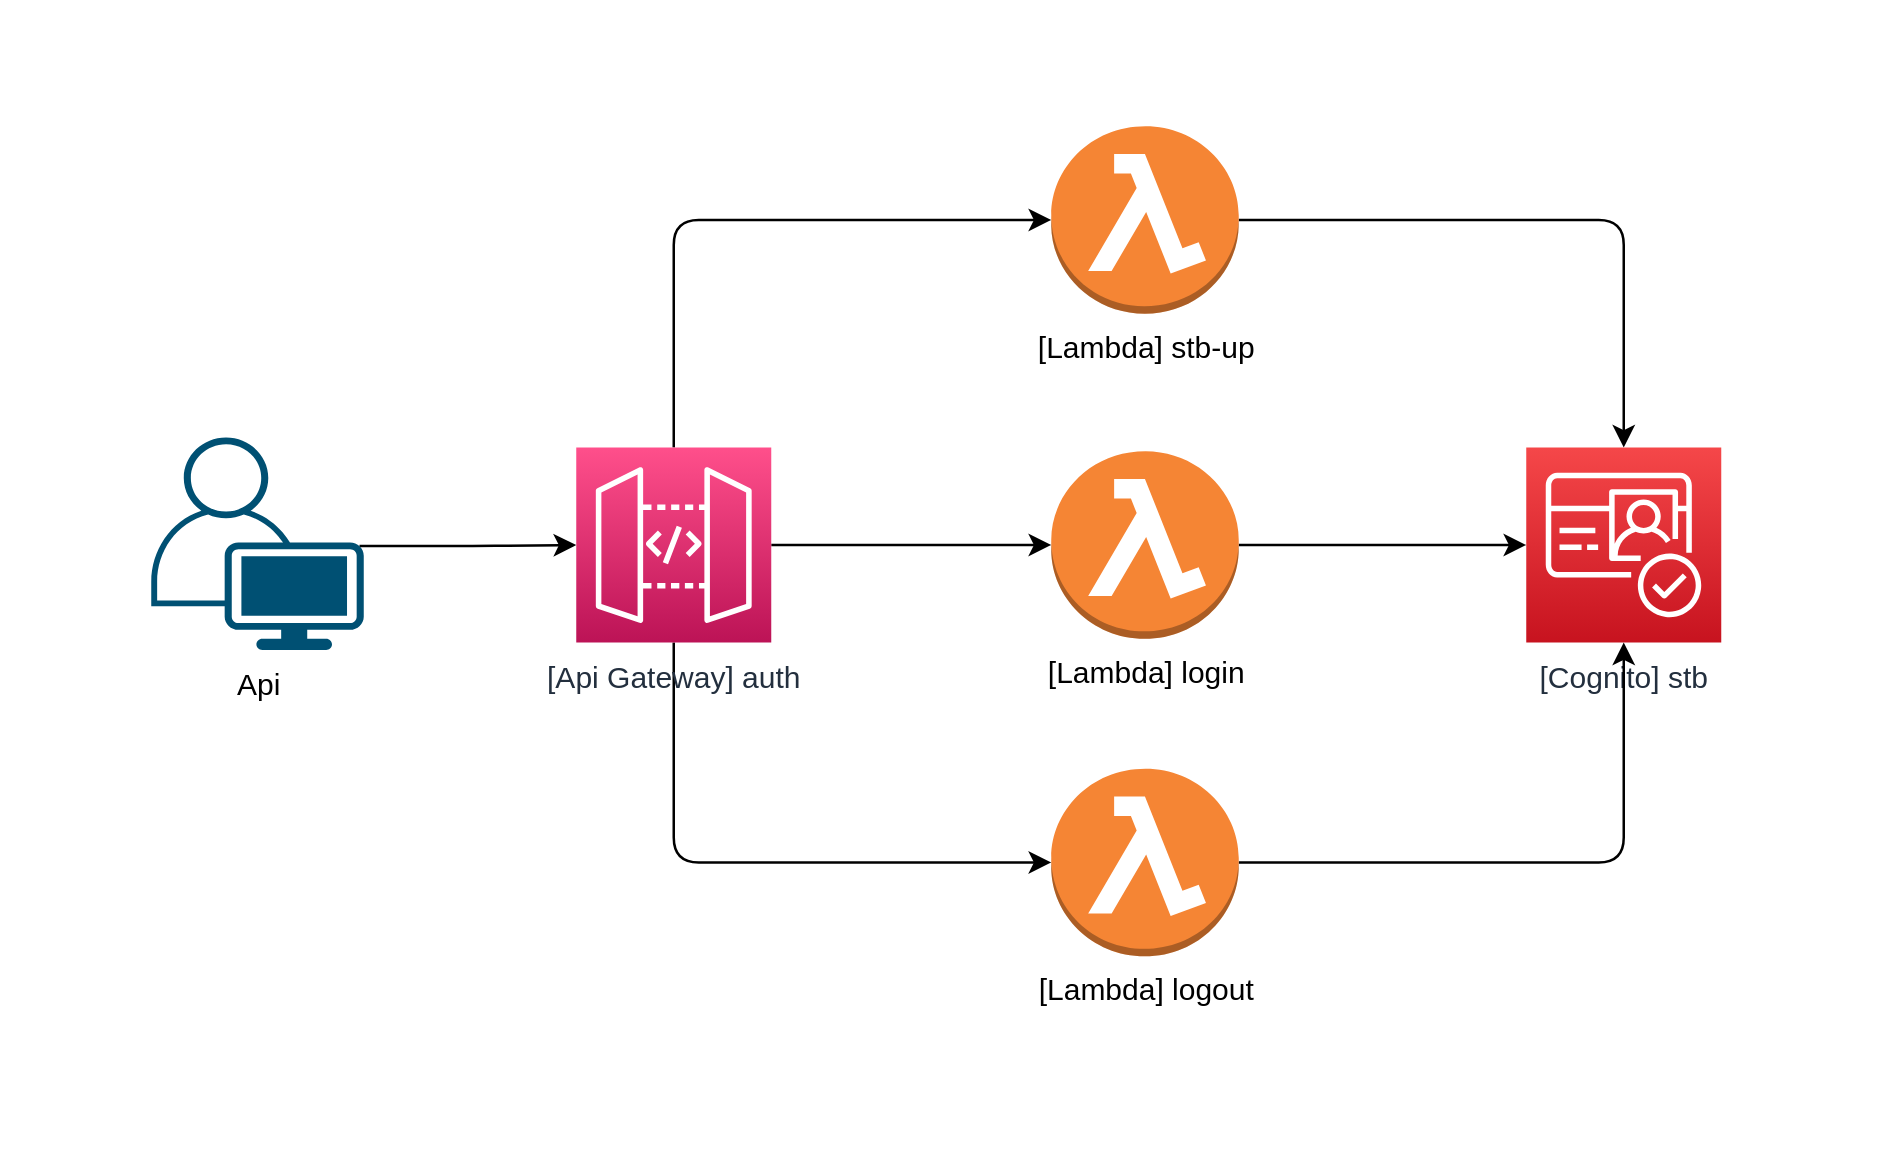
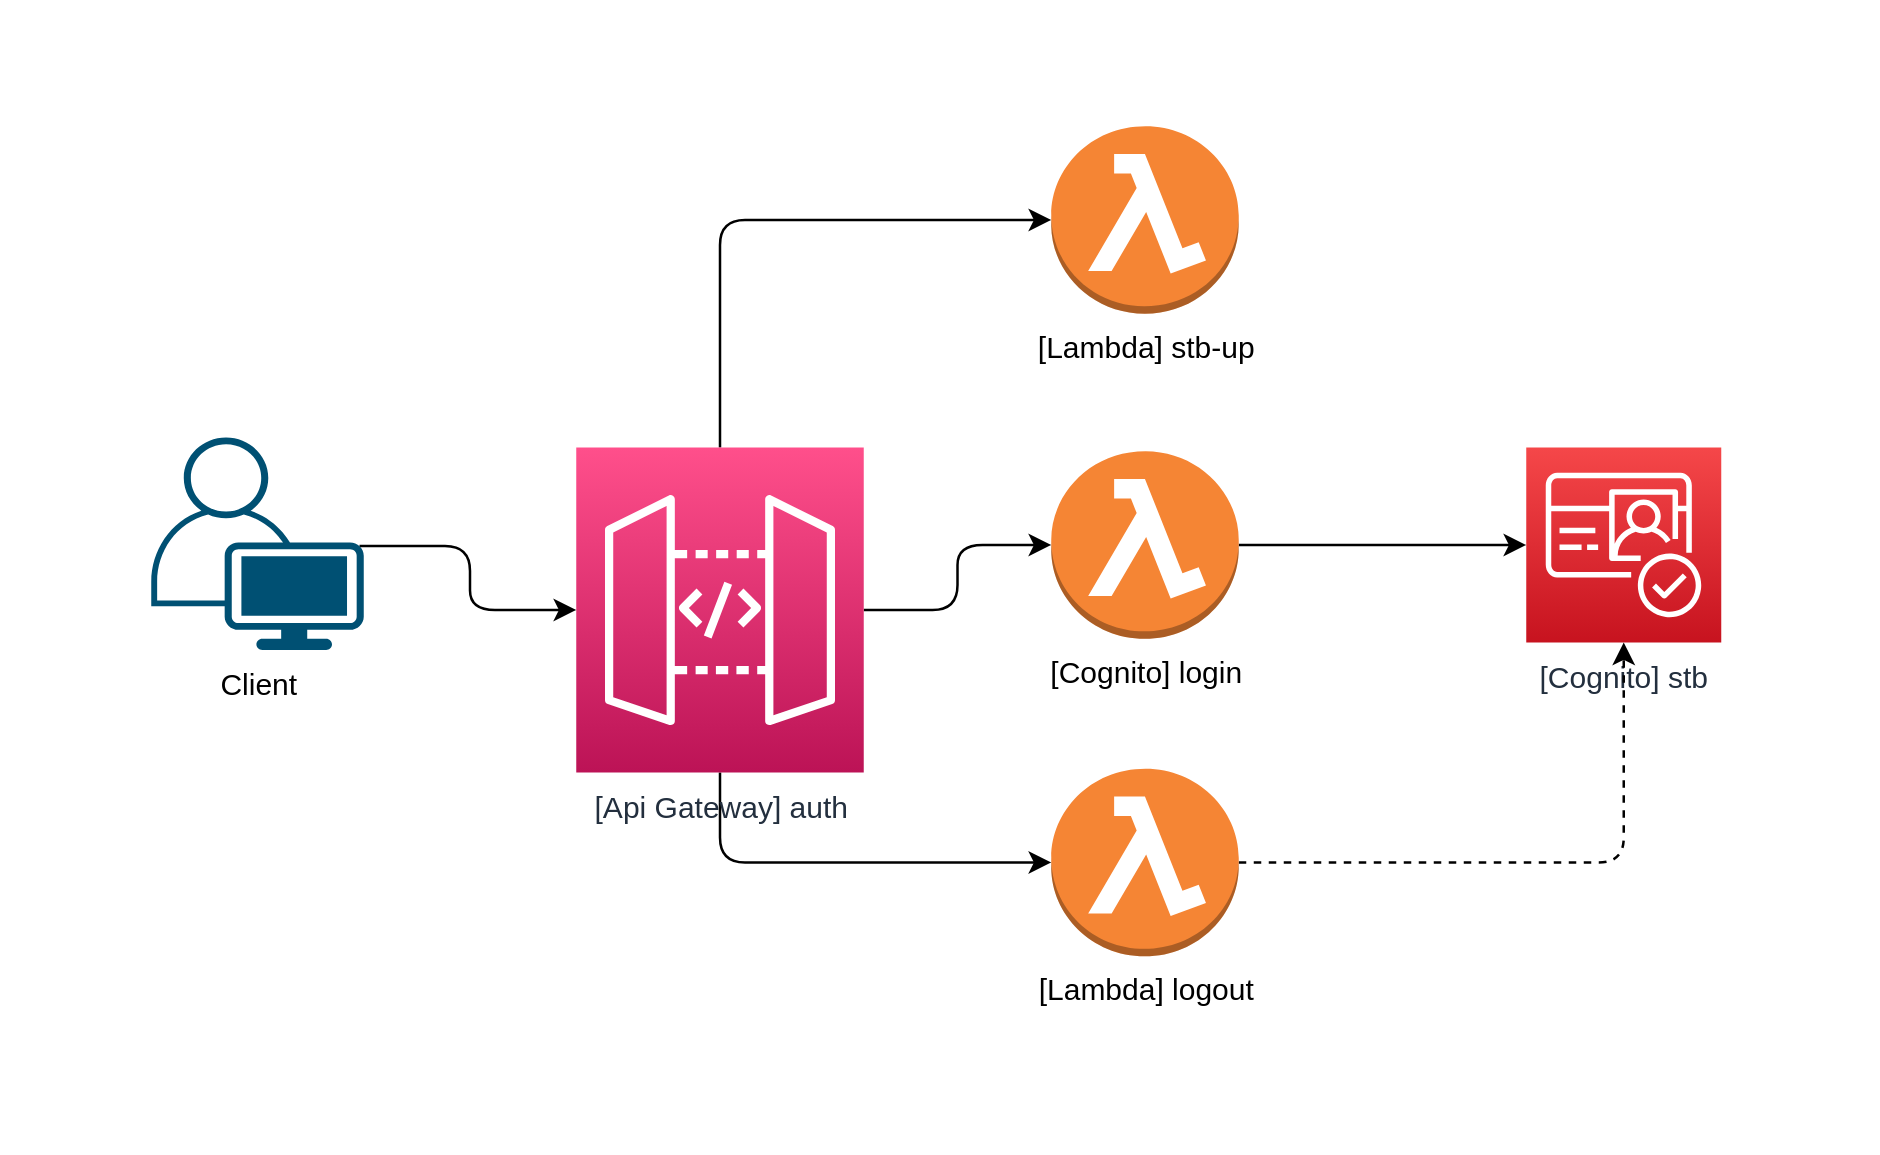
edge "[Lambda] stb-up" -> "[Cognito] stb": removed
node "[Api Gateway] auth": size 195x195 -> 288x325
node "[Lambda] login": label "[Lambda] login" -> "[Cognito] login"
node "Api": label "Api" -> "Client"
edge "[Lambda] logout" -> "[Cognito] stb": style solid -> dashed
